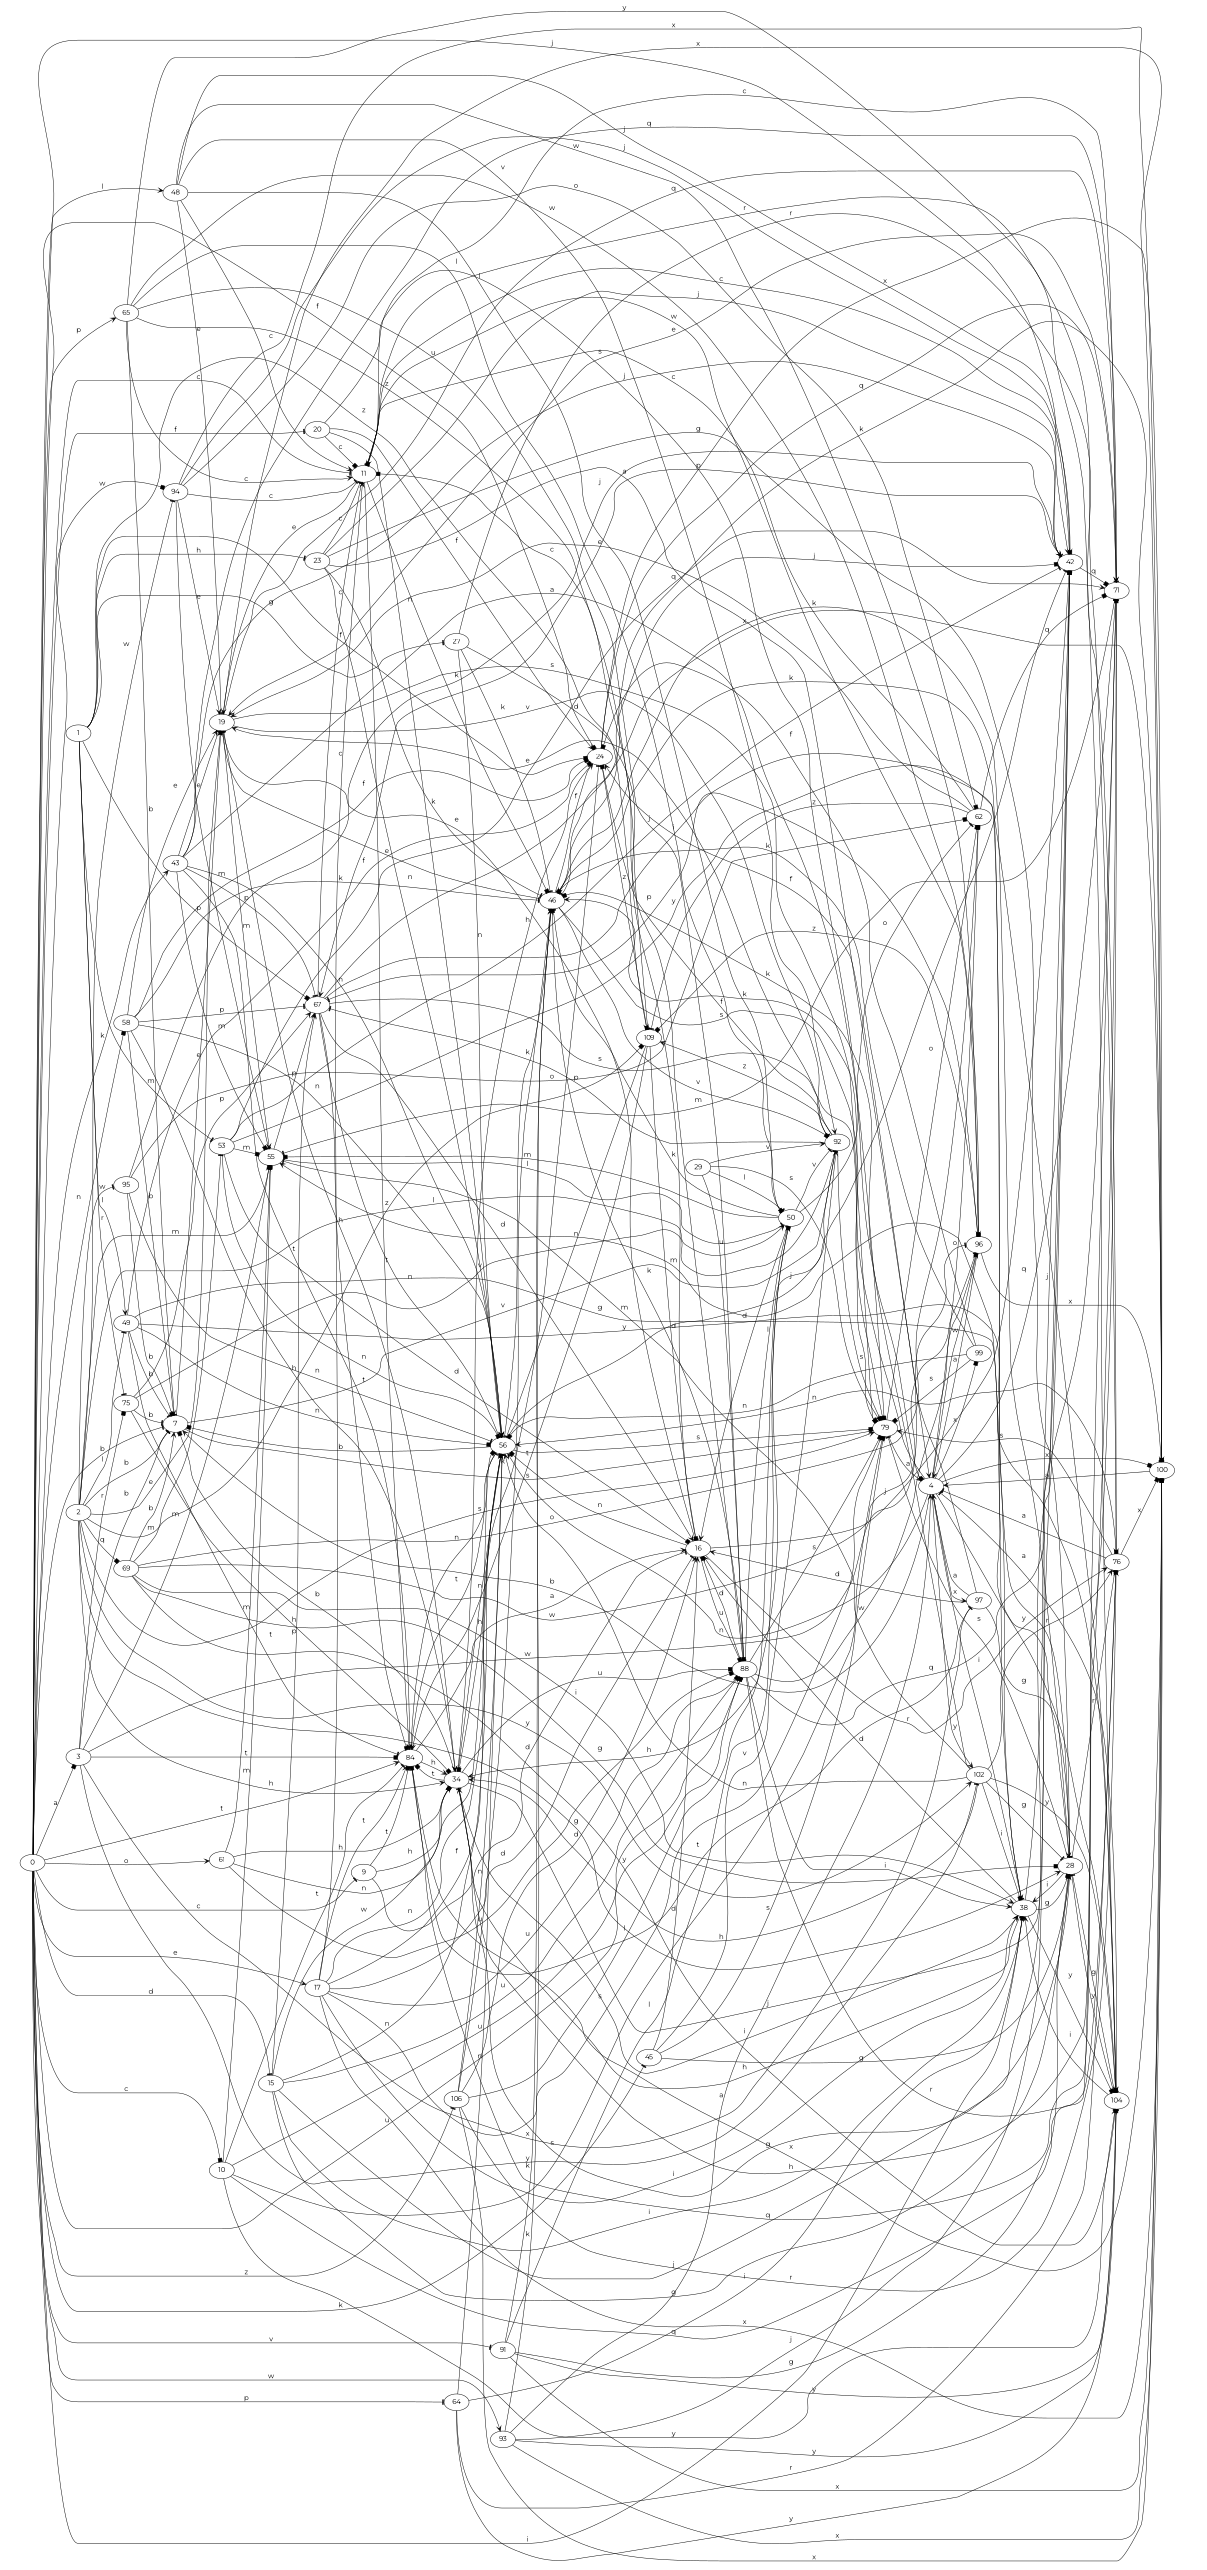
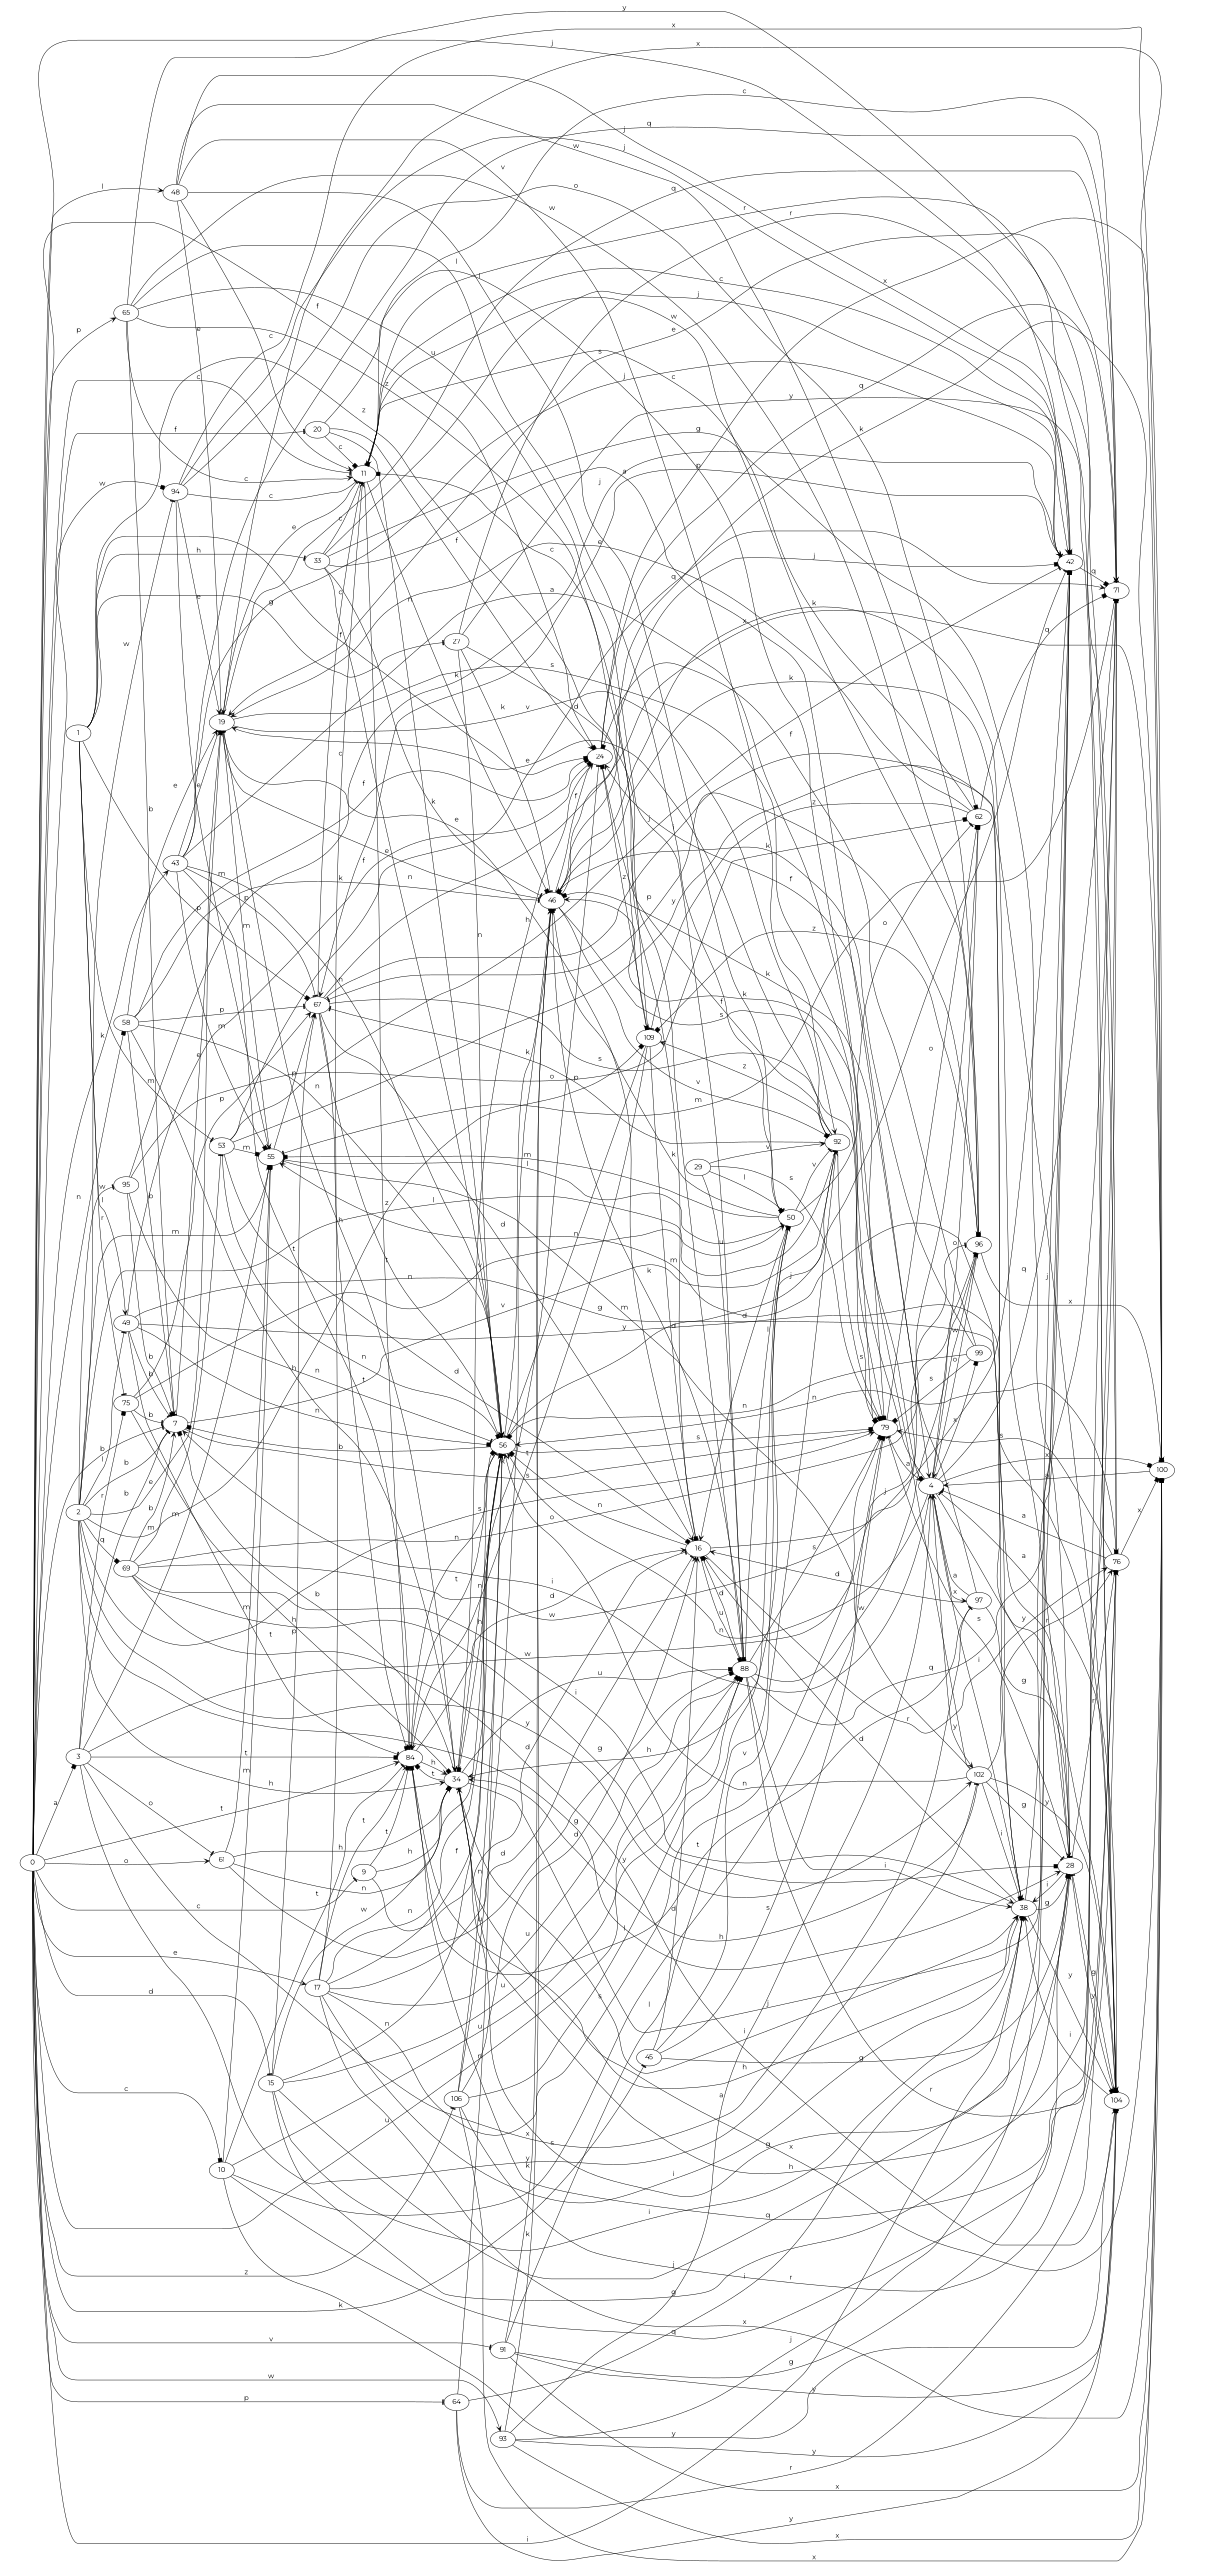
edge "27" -> "104": added, label "y"
node "23": label "23" -> "33"
edge "96" -> "4": label "a" -> "o"
edge "4" -> "7": label "b" -> "i"
edge "84" -> "16": label "a" -> "d"
edge "3" -> "61": added, label "o"
